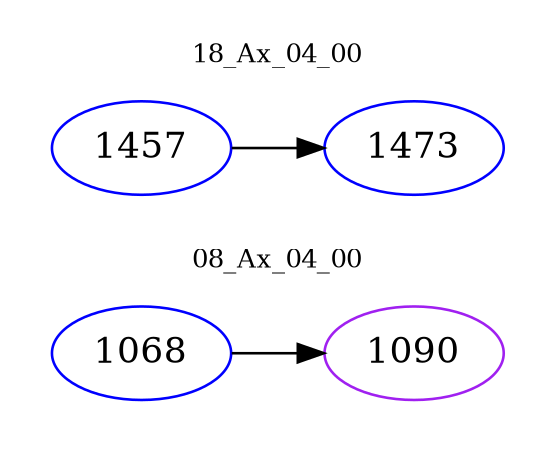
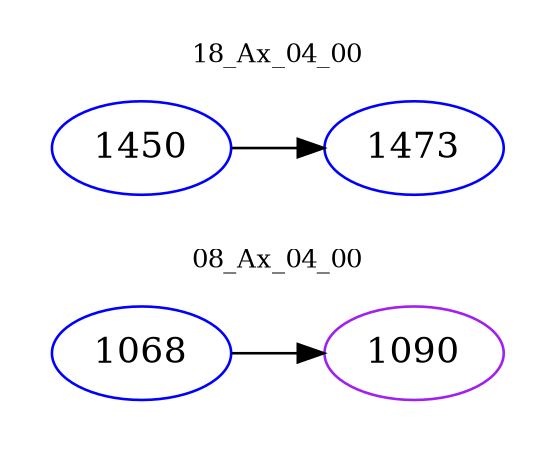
node "1457": label "1457" -> "1450"
